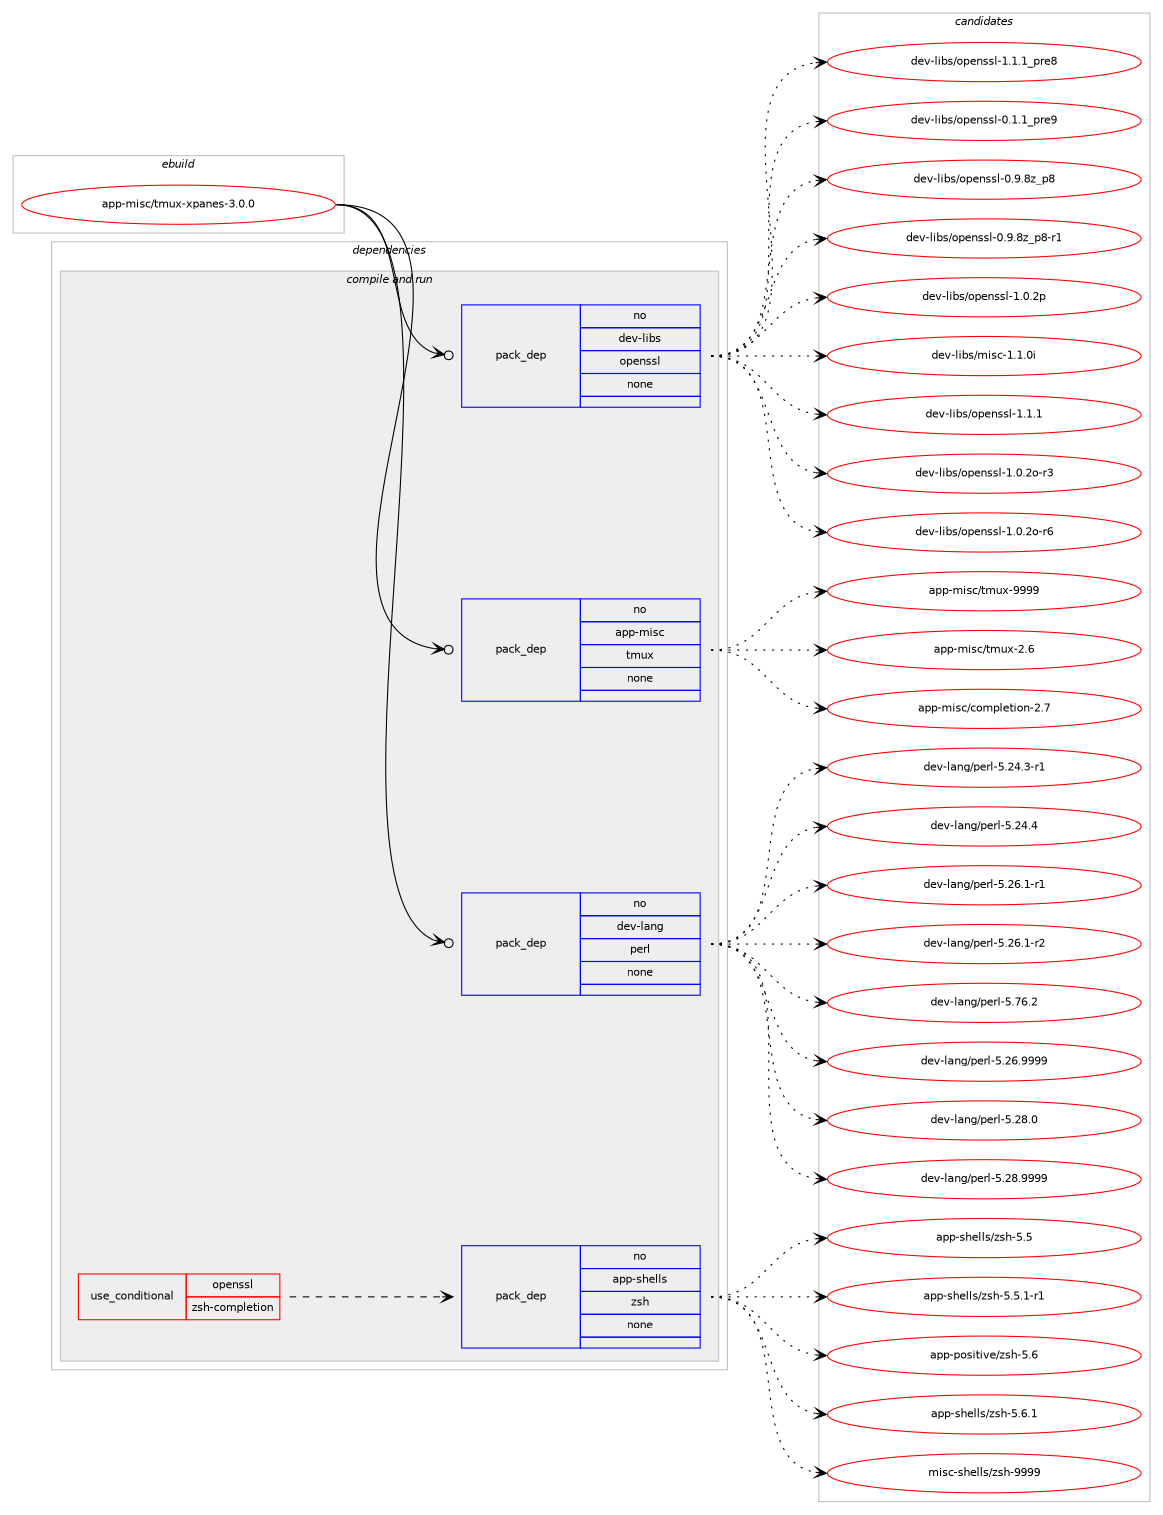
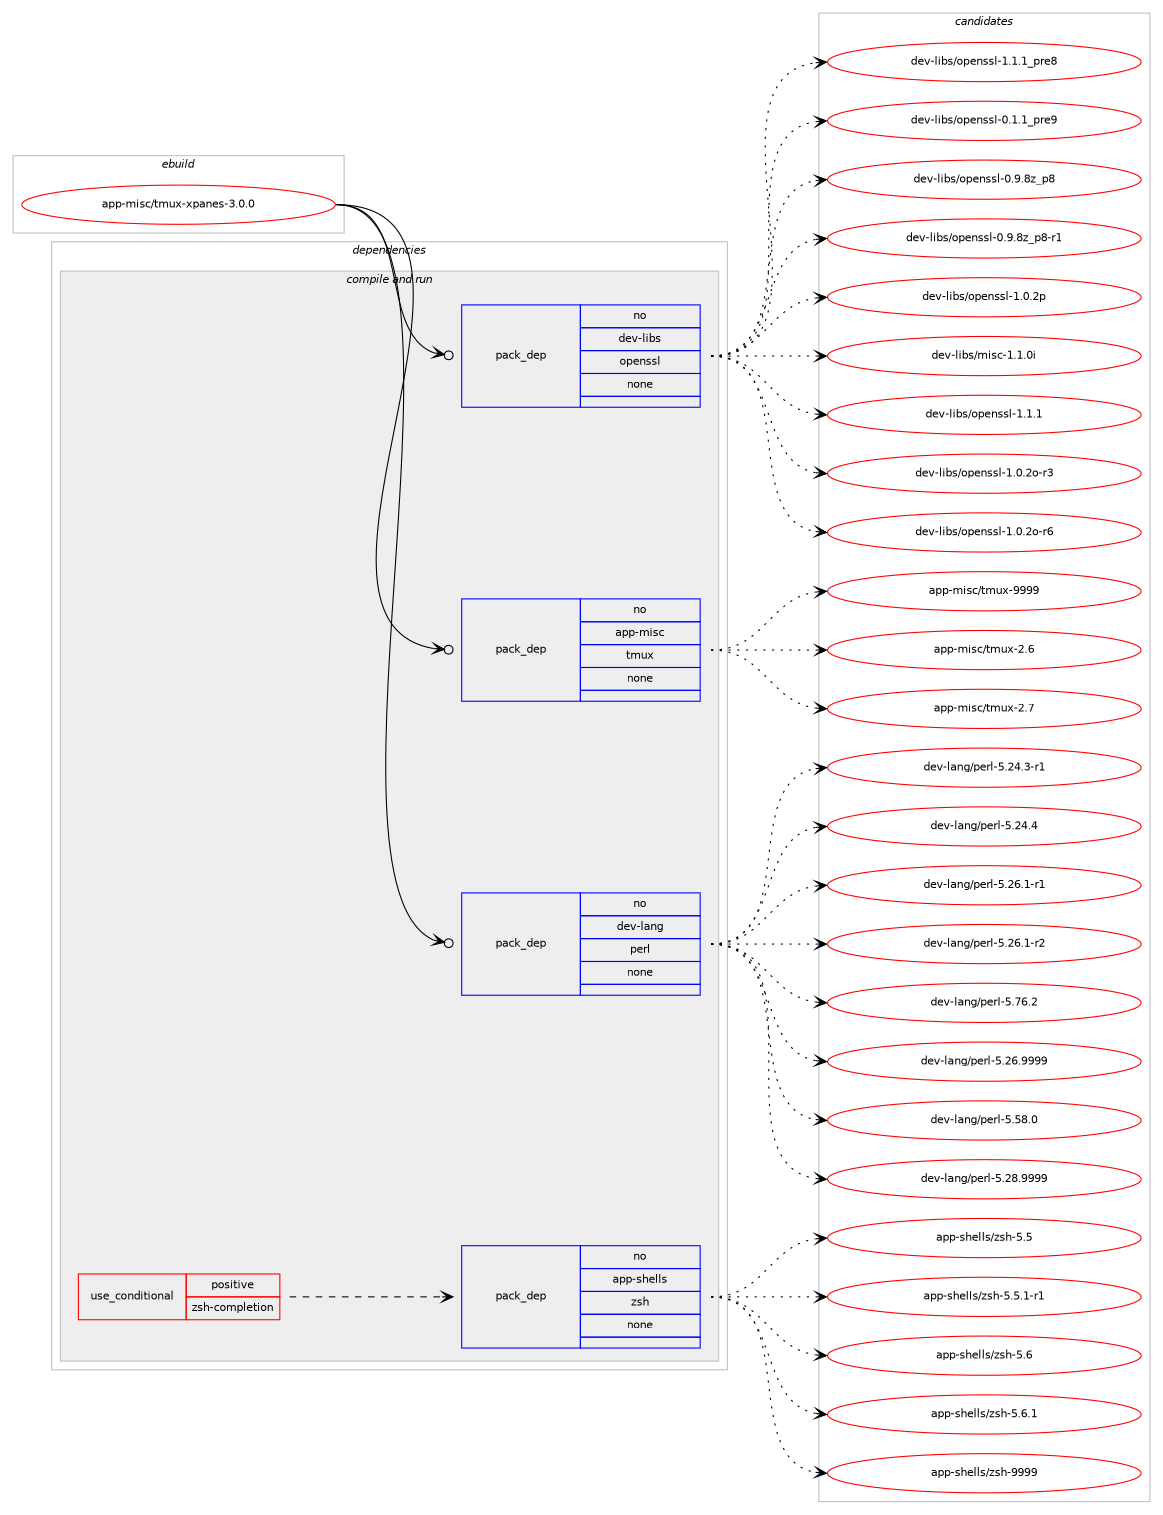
node "app-misc/completion-2.7": label "app-misc/completion-2.7" -> "app-misc/tmux-2.7"
node "dev-lang/perl-5.28.0": label "dev-lang/perl-5.28.0" -> "dev-lang/perl-5.58.0"
node "use_conditional": text "openssl" -> "positive"
node "app-positive/zsh-5.6": label "app-positive/zsh-5.6" -> "app-shells/zsh-5.6"
node "misc-shells/zsh-9999": label "misc-shells/zsh-9999" -> "app-shells/zsh-9999"
